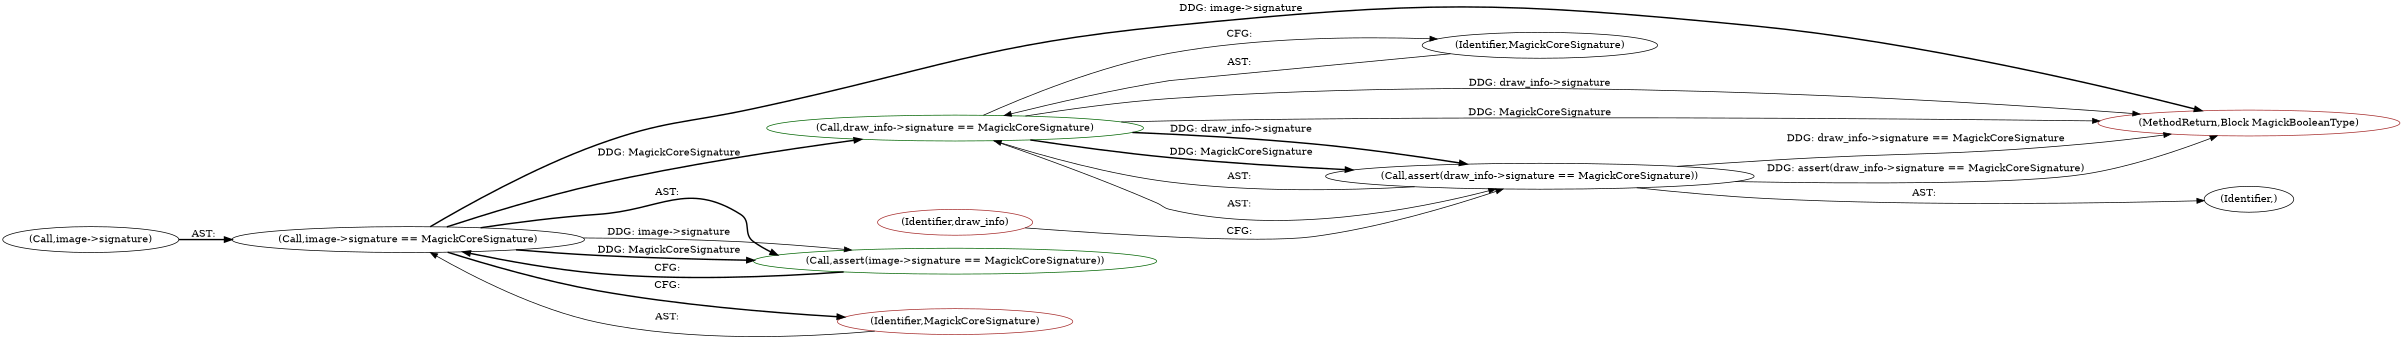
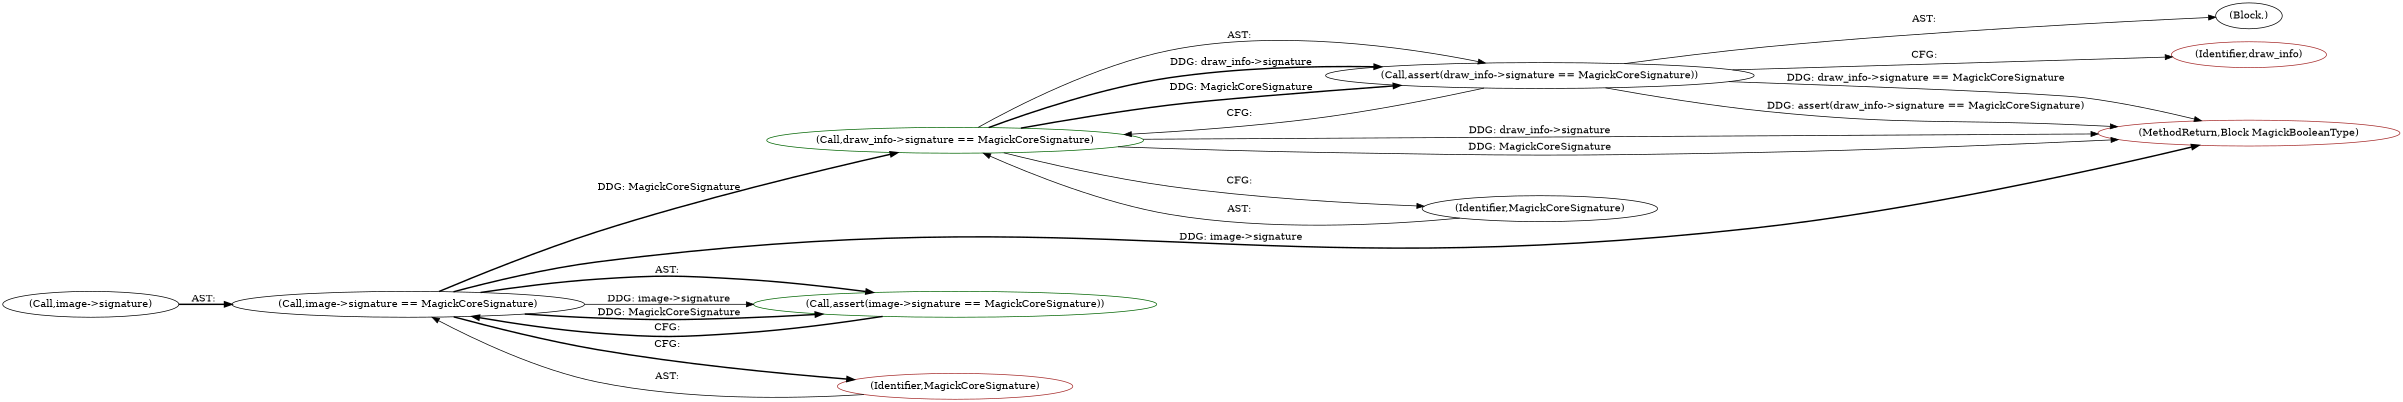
edge "(Call,assert(draw_info->signature == MagickCoreSignature))" -> "(Call,draw_info->signature == MagickCoreSignature)": label "AST: " -> "CFG: "
node "(Identifier,)": label "(Identifier,)" -> "(Block,)"
edge "(Identifier,draw_info)" -> "(Call,assert(draw_info->signature == MagickCoreSignature))": reversed
